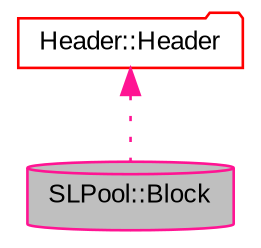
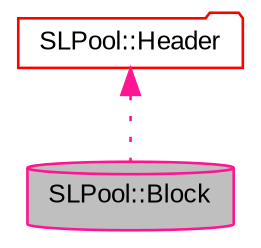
node "Header::Header": label "Header::Header" -> "SLPool::Header"
